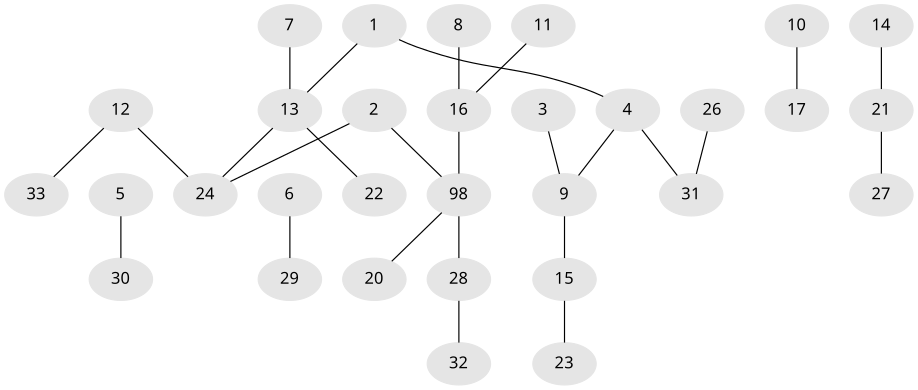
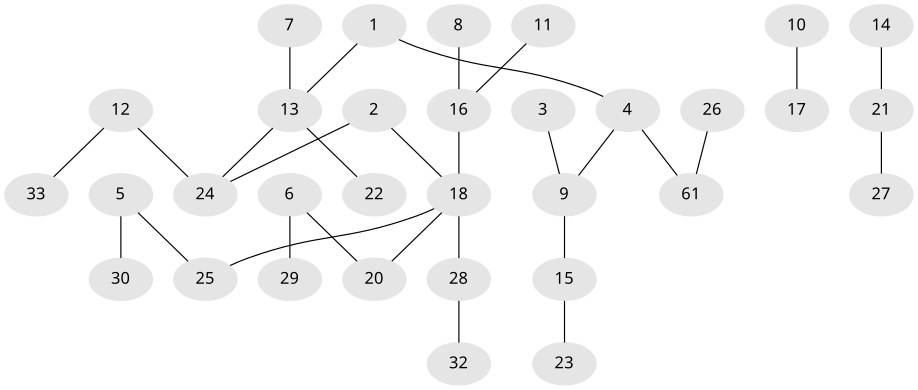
node "98": label "98" -> "18"
node "31": label "31" -> "61"
edge "6" -- "20": added
node "25": added
